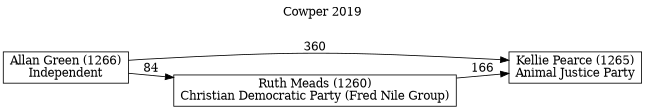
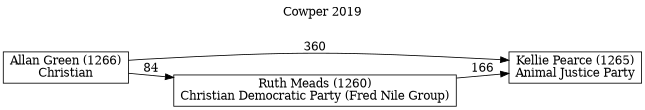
node "Allan Green (1266) Independent": label "Allan Green (1266) Independent" -> "Allan Green (1266) Christian"
